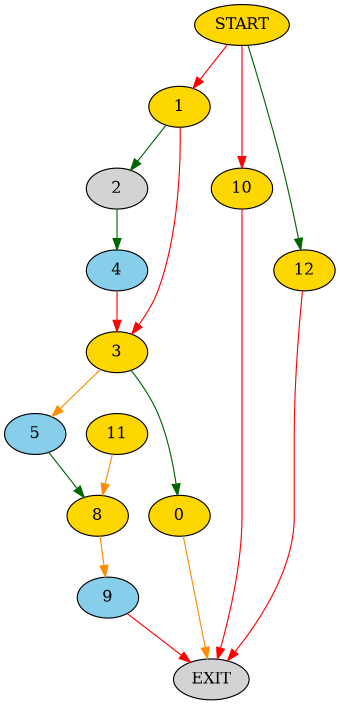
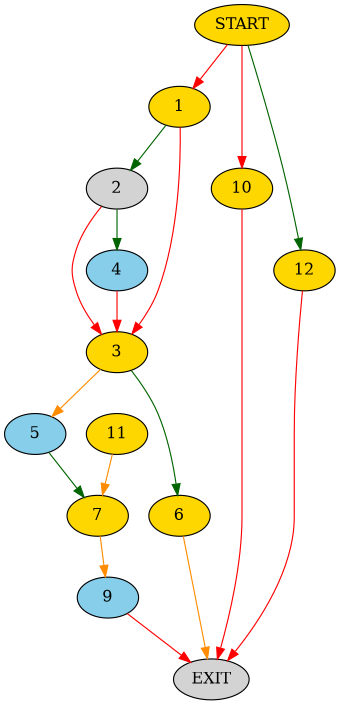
edge "2" -> "3": added
node "8": label "8" -> "7"
node "0": label "0" -> "6"
